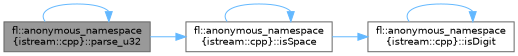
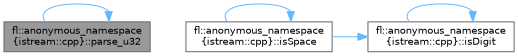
edge "fl::anonymous_namespace {istream::cpp}::parse_u32" -> "fl::anonymous_namespace {istream::cpp}::isSpace": removed
